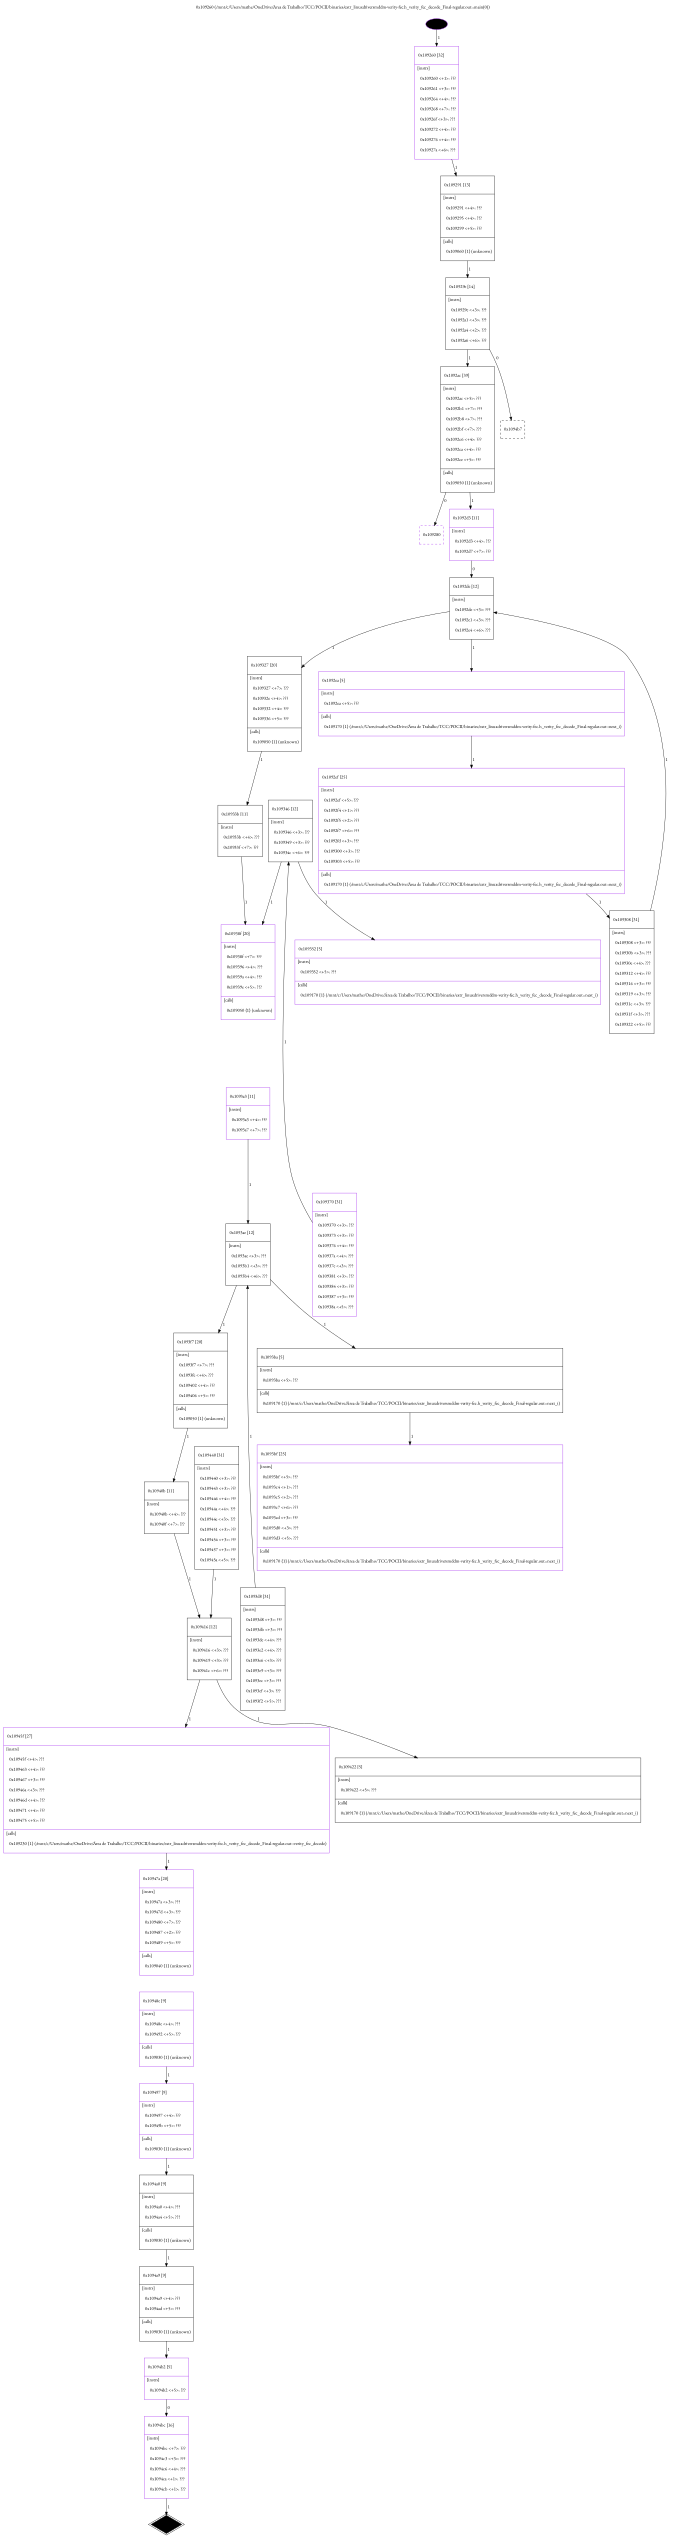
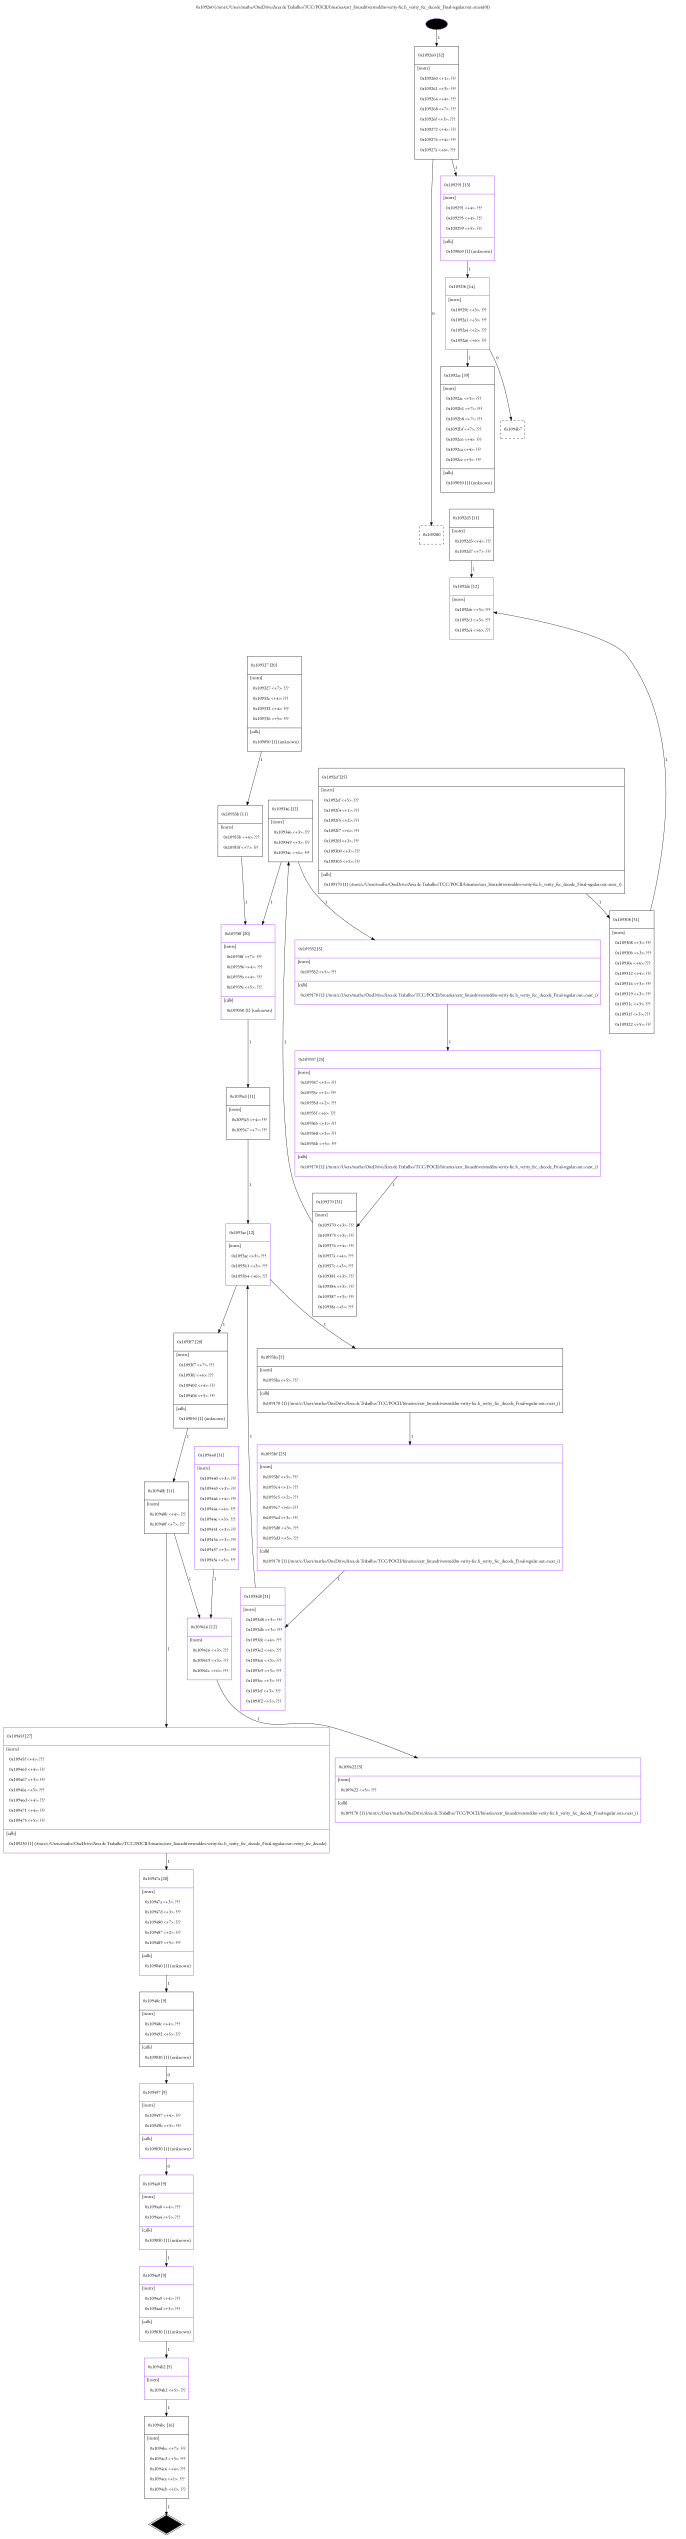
node "0x109260 [32]": color purple -> black
node "0x109291 [13]": color black -> purple
node "0x10929e [14]": color black -> purple
edge "0x1092ac [39]" -> "0x1092d3 [11]": removed, label "1"
edge "0x1092ac [39]" -> "0x109280": now "0x109260 [32]" -> "0x109280"
node "0x109280": color purple -> black
node "0x1092d3 [11]": color purple -> black
edge "0x1092d3 [11]" -> "0x1092de [12]": label " 0" -> " 1"
node "0x1092de [12]": color black -> purple
edge "0x1092de [12]" -> "0x109327 [20]": removed, label "1"
node "0x1092ea [5]": removed
node "0x1092ef [25]": color purple -> black
edge "0x10938f [20]" -> "0x1093a3 [11]": added, label "1"
node "0x1093a3 [11]": color purple -> black
node "0x109357 [25]": added
node "0x1093ae [12]": color black -> purple
node "0x109370 [31]": color purple -> black
node "0x109440 [31]": color black -> purple
edge "0x1093bf [25]" -> "0x1093d8 [31]": added, label "1"
node "0x109416 [12]": color black -> purple
node "0x1093d8 [31]": color black -> purple
edge "0x109416 [12]" -> "0x10945f [27]": now "0x10940b [11]" -> "0x10945f [27]"
node "0x109422 [5]": color black -> purple
edge "0x10947a [20]" -> "0x10948e [9]": added, label "1"
node "0x10948e [9]": color purple -> black
edge "0x10948e [9]" -> "0x109497 [9]": label " 1" -> " 0"
edge "0x109497 [9]" -> "0x1094a0 [9]": label " 1" -> " 0"
node "0x1094a0 [9]": color black -> purple
node "0x1094a9 [9]": color black -> purple
edge "0x1094b2 [5]" -> "0x1094bc [16]": label " 0" -> " 1"
node "0x1094bc [16]": color purple -> black
